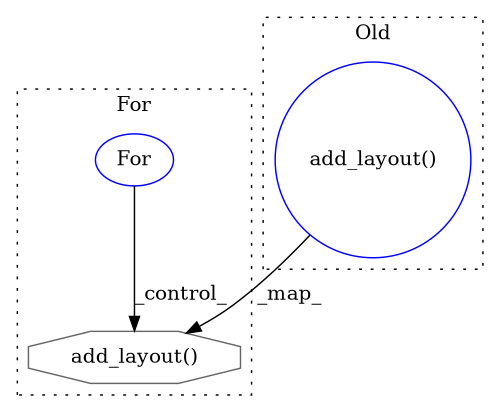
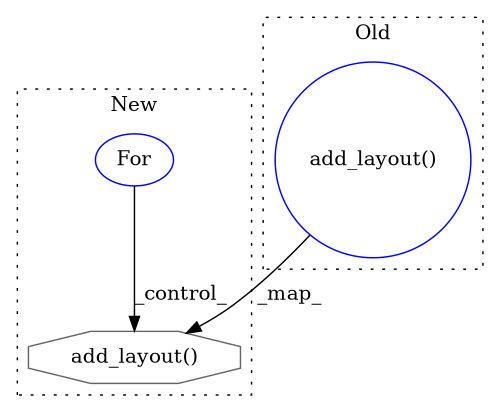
cluster "For": label "For" -> "New"
